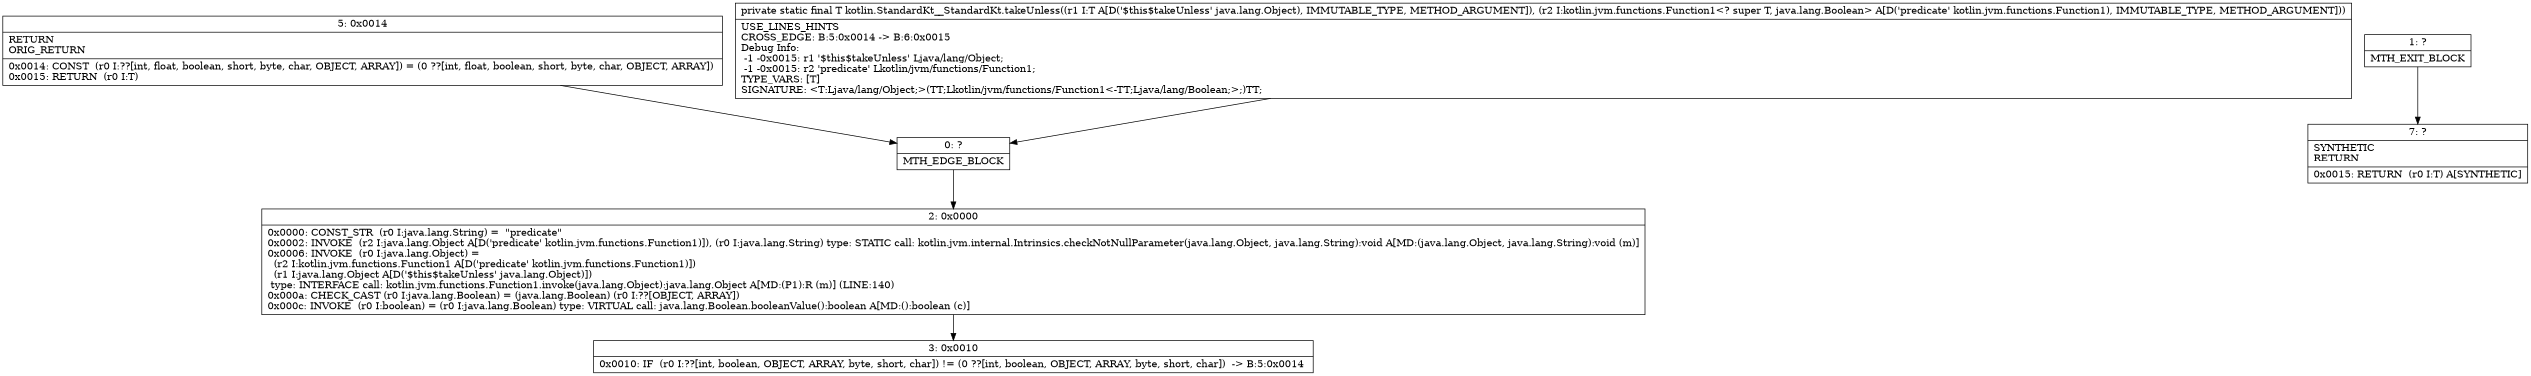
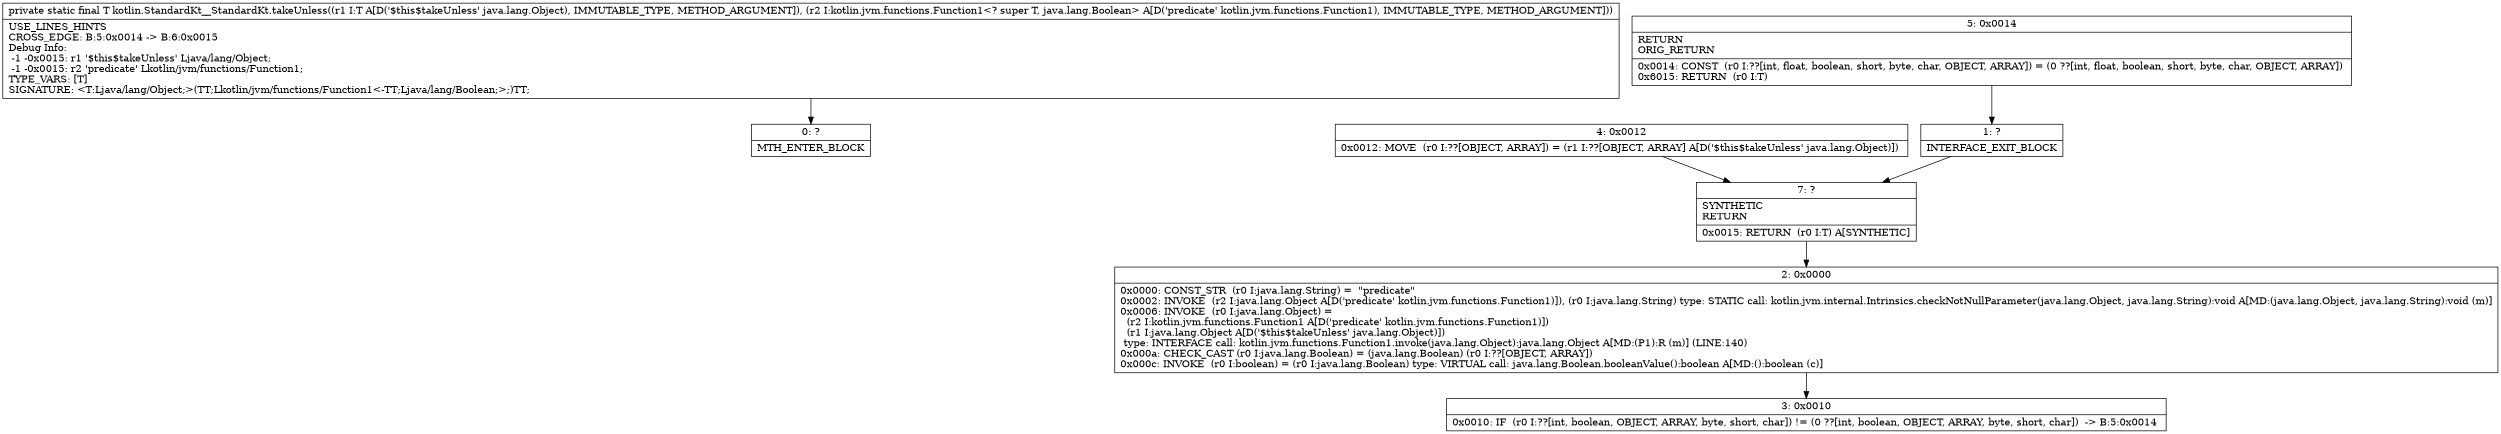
node "1: ?": text "MTH_EXIT_BLOCK" -> "INTERFACE_EXIT_BLOCK"
node "5: 0x0014": text "0x0015: RETURN  (r0 I:T)" -> "0x6015: RETURN  (r0 I:T)"
edge "5: 0x0014" -> "0: ?": now "5: 0x0014" -> "1: ?"
node "4: 0x0012": added
node "0: ?": text "MTH_EDGE_BLOCK" -> "MTH_ENTER_BLOCK"
edge "0: ?" -> "2: 0x0000": now "7: ?" -> "2: 0x0000"
